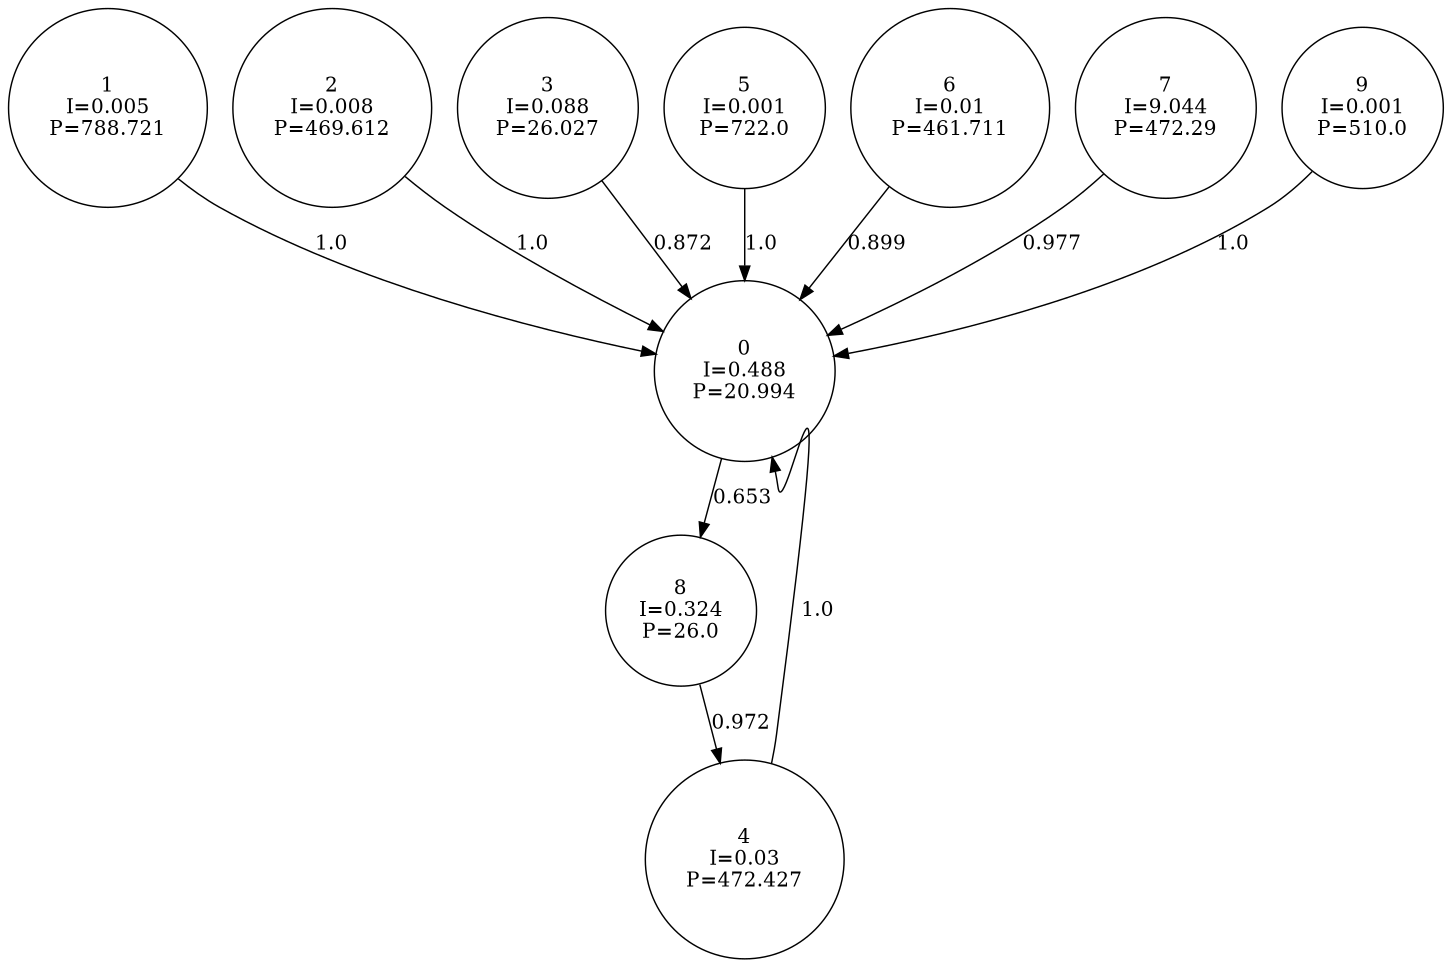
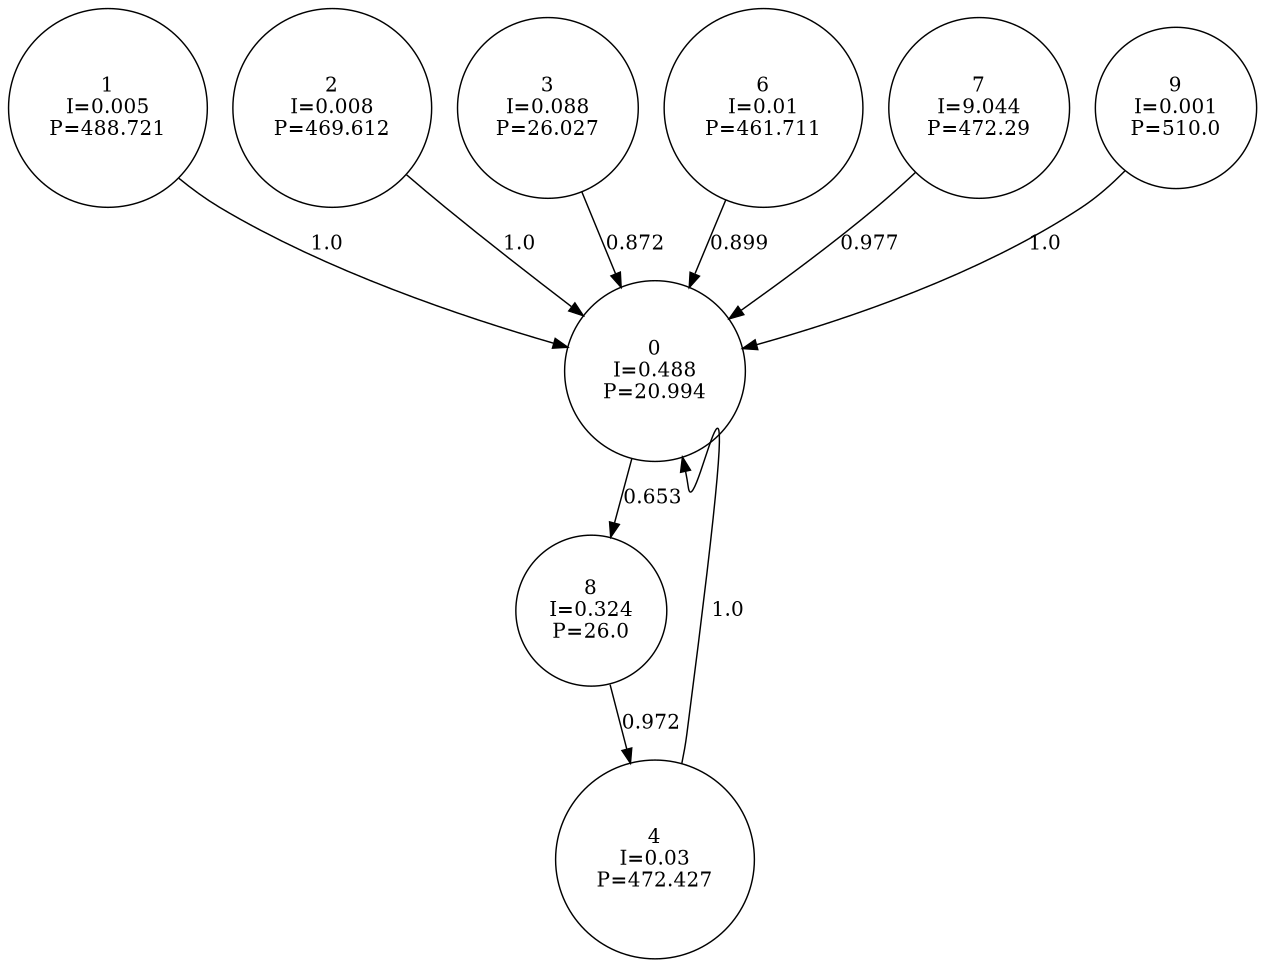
node "1 I=0.005 P=788.721": label "1 I=0.005 P=788.721" -> "1 I=0.005 P=488.721"
node "5 I=0.001 P=722.0": removed
